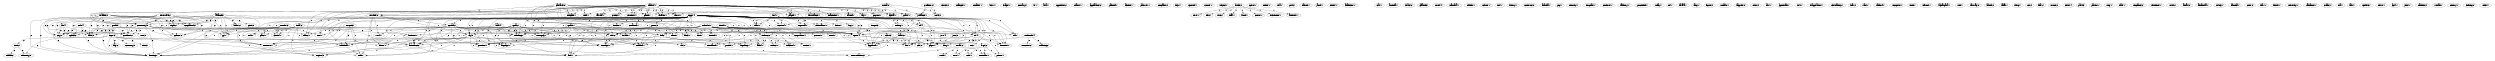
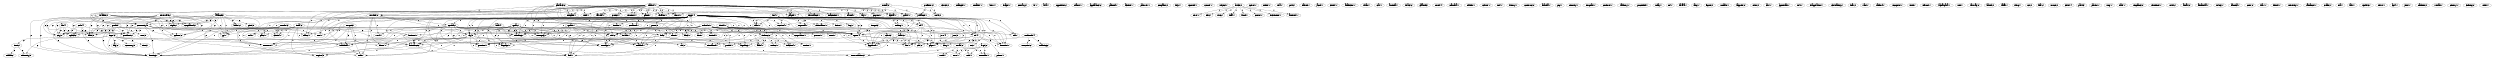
node "sultan(1)": added
edge "argic(2)" -> "poison(1)": now "argic(2)" -> "extermination(2)"
